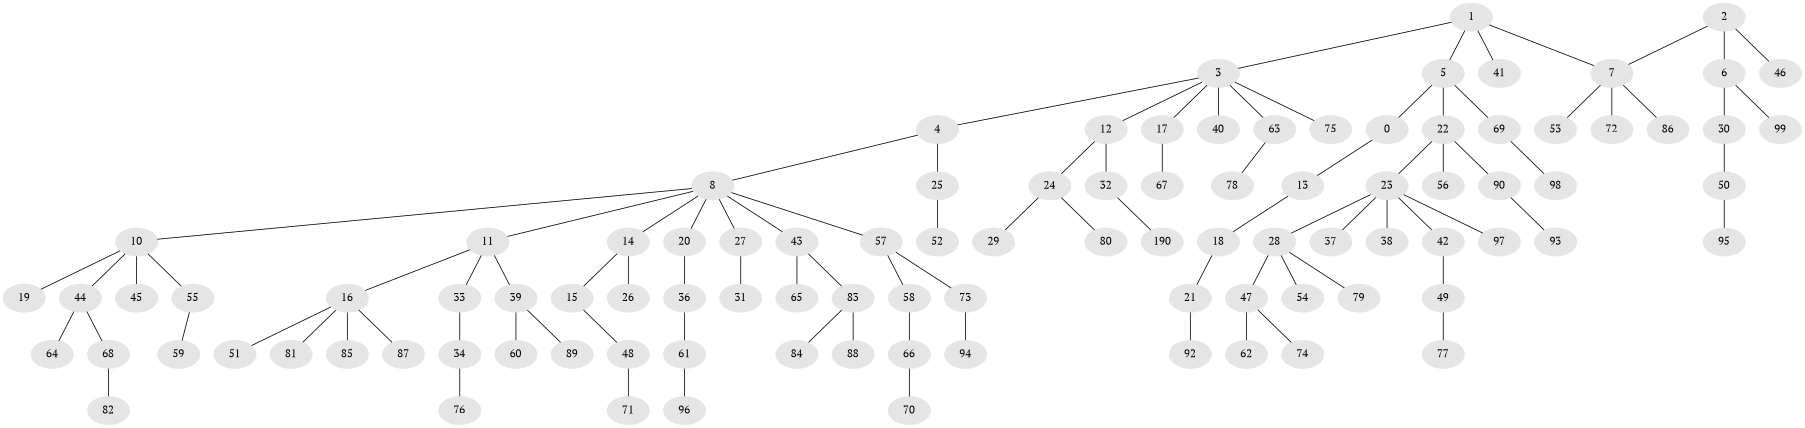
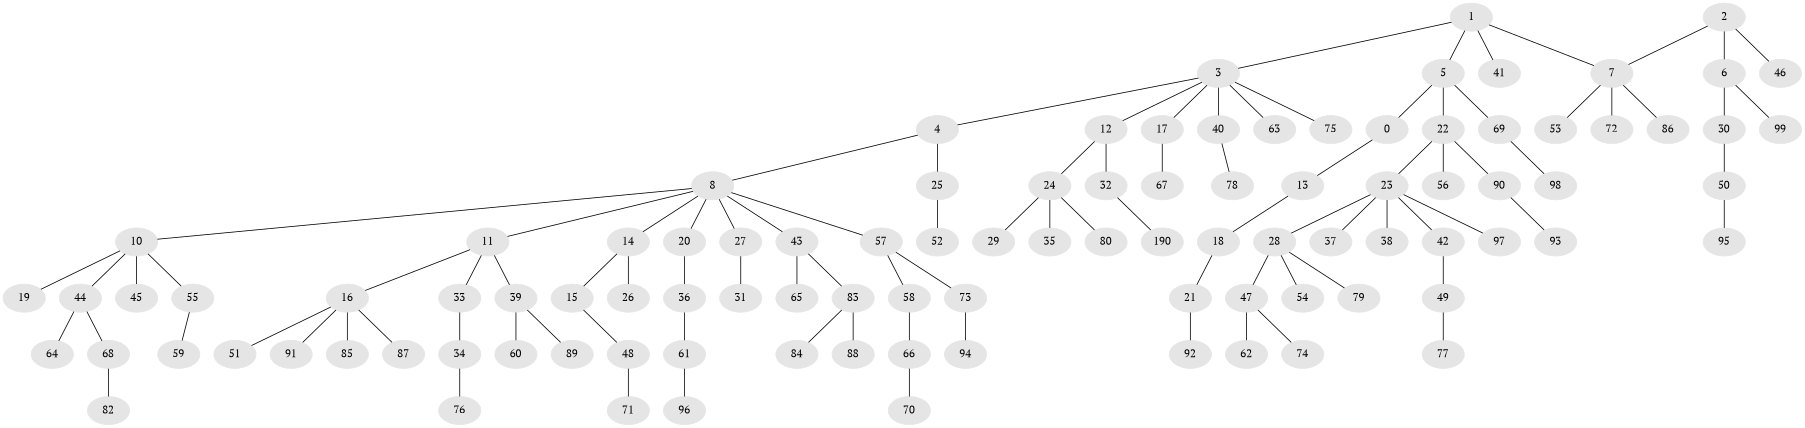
edge "63" -- "78": now "40" -- "78"
node "35": added
node "81": label "81" -> "91"
